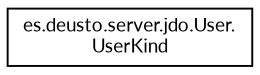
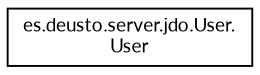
node "es.deusto.server.jdo.User. UserKind": label "es.deusto.server.jdo.User. UserKind" -> "es.deusto.server.jdo.User. User"
